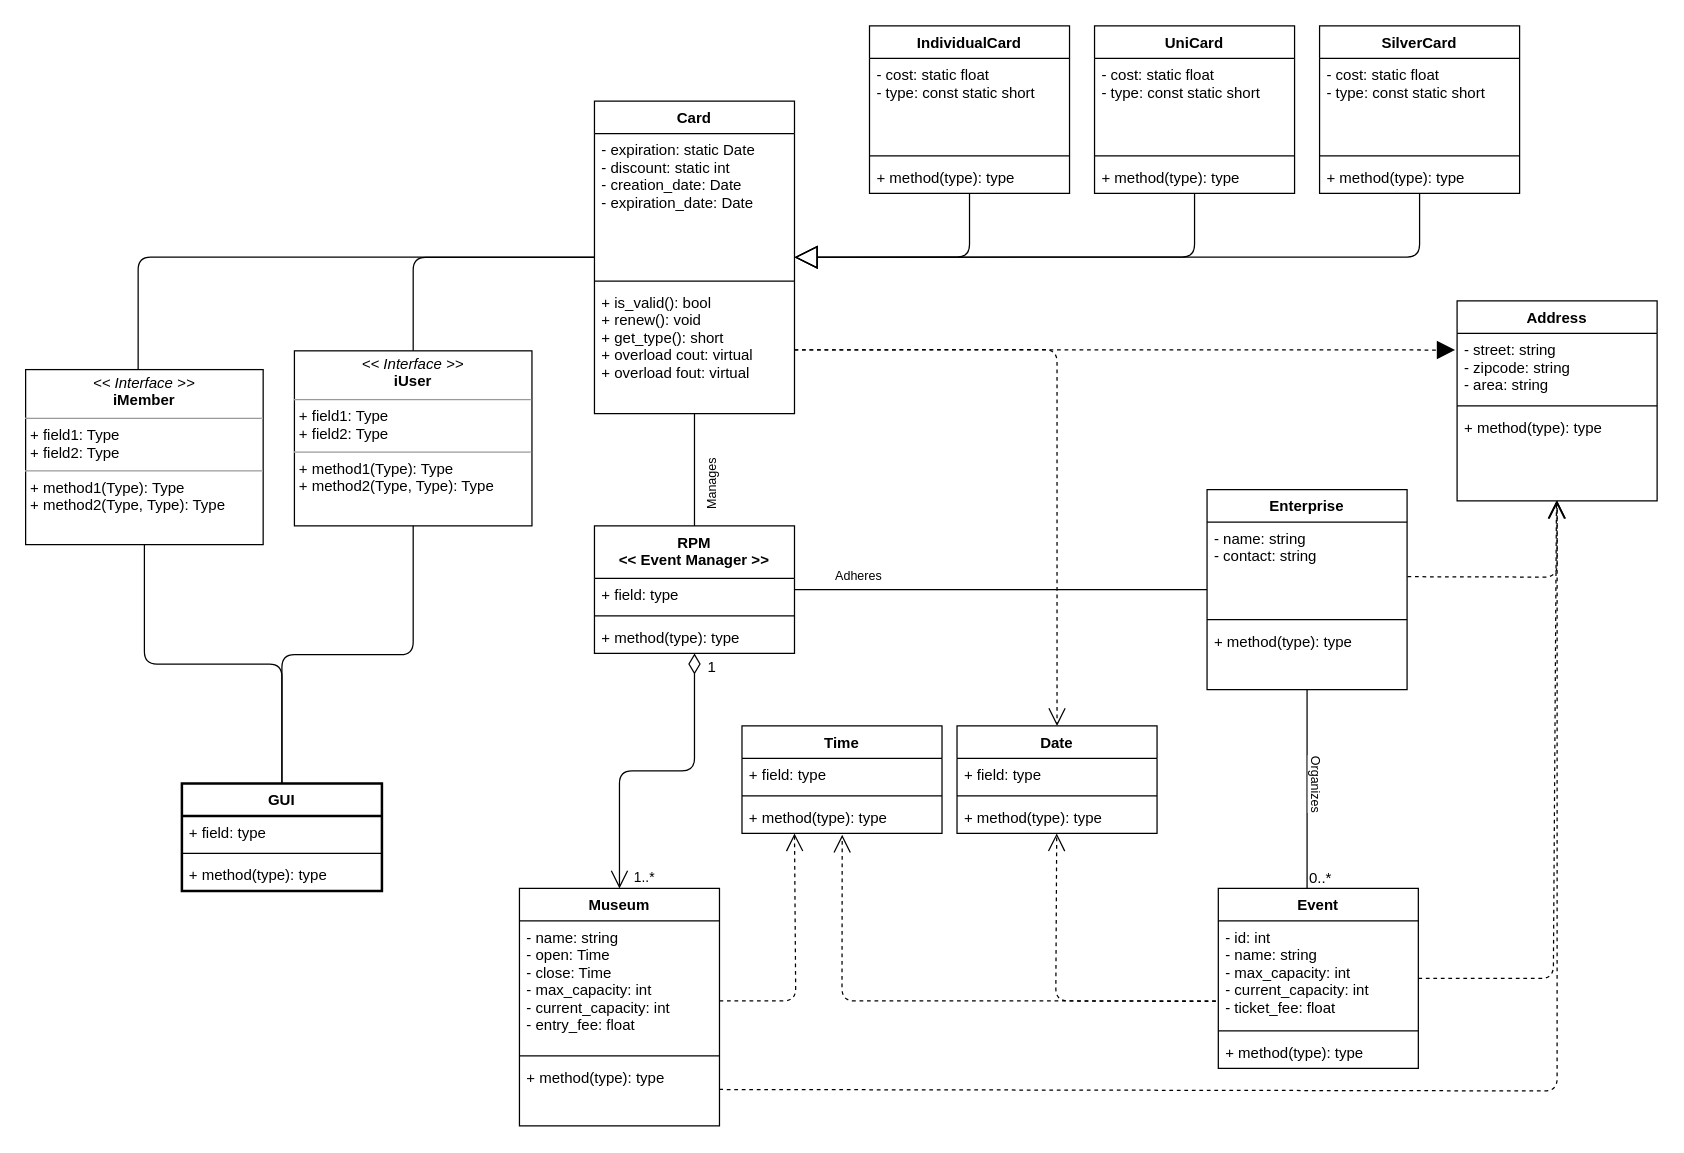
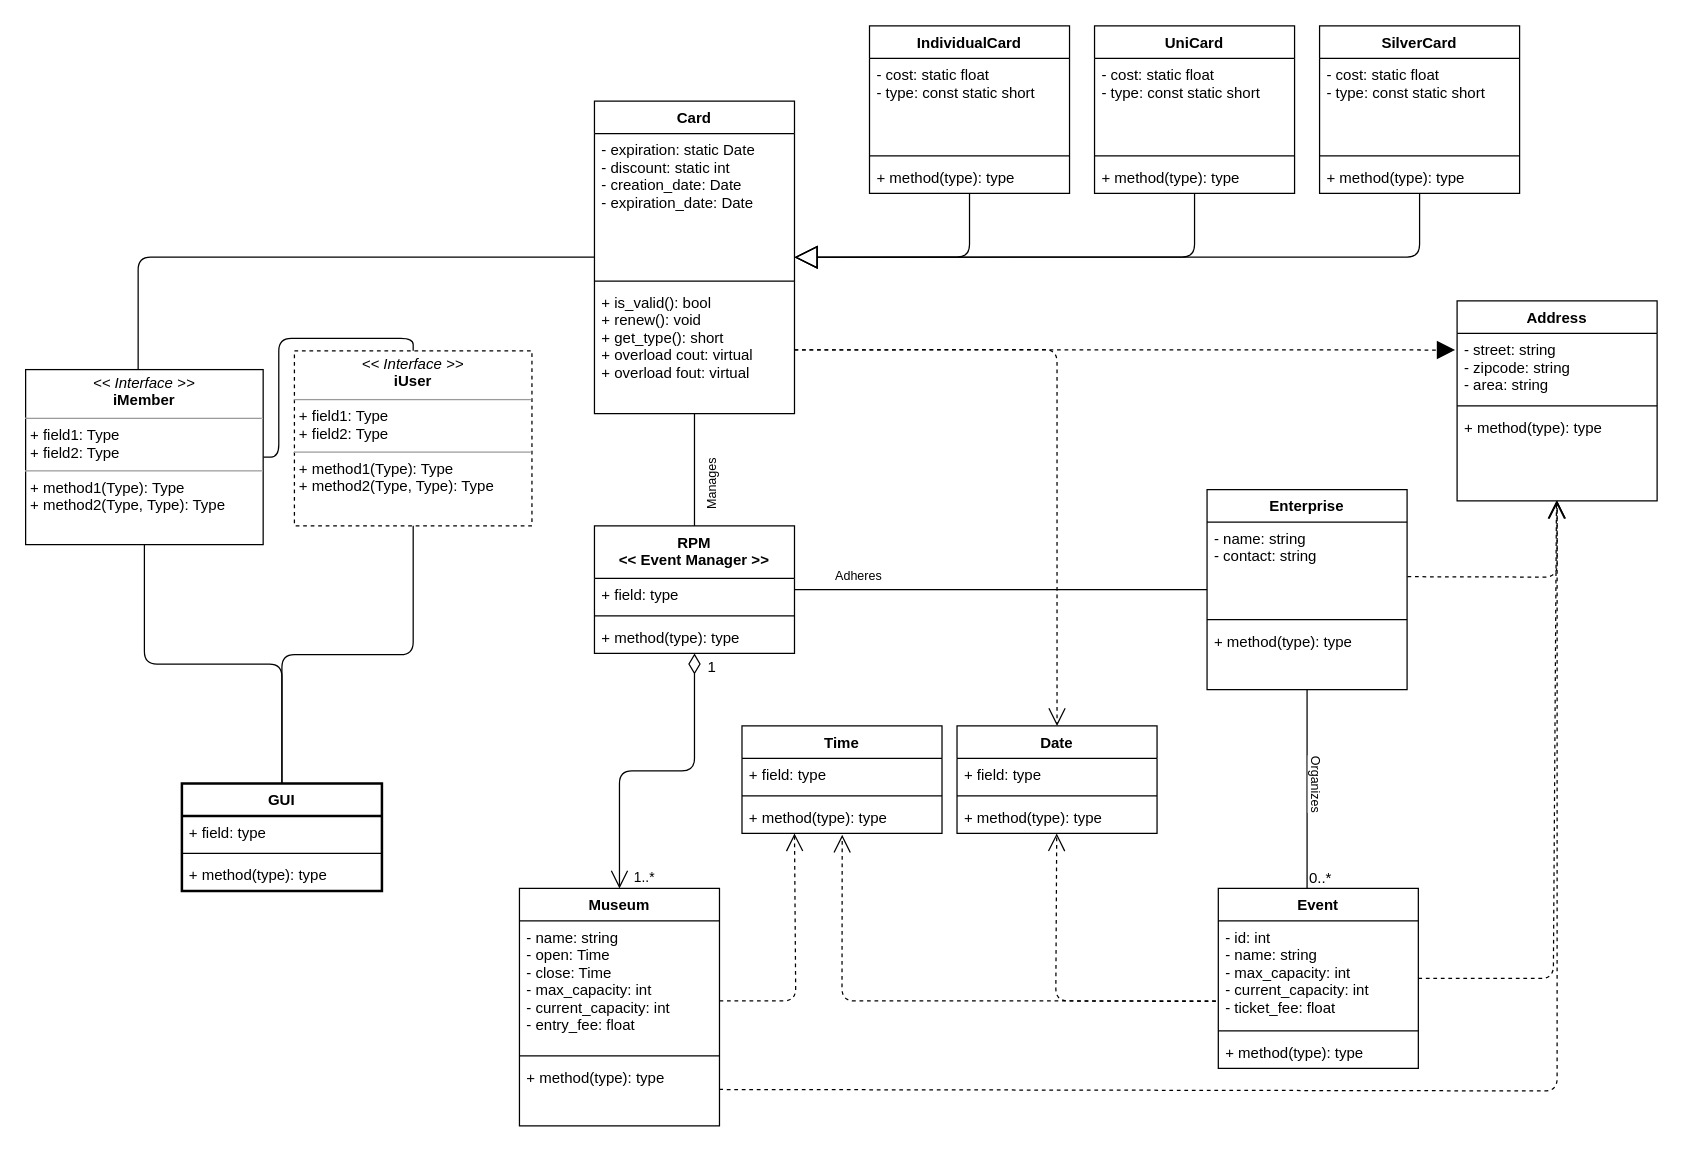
edge "Card" -- "<< Interface >> iUser + field1: Type + field2: Type + method1(Type): Type + method2(Type, Type): Type": now "<< Interface >> iMember + field1: Type + field2: Type + method1(Type): Type + method2(Type, Type): Type" -- "<< Interface >> iUser + field1: Type + field2: Type + method1(Type): Type + method2(Type, Type): Type"
node "<< Interface >> iUser + field1: Type + field2: Type + method1(Type): Type + method2(Type, Type): Type": style solid -> dashed
